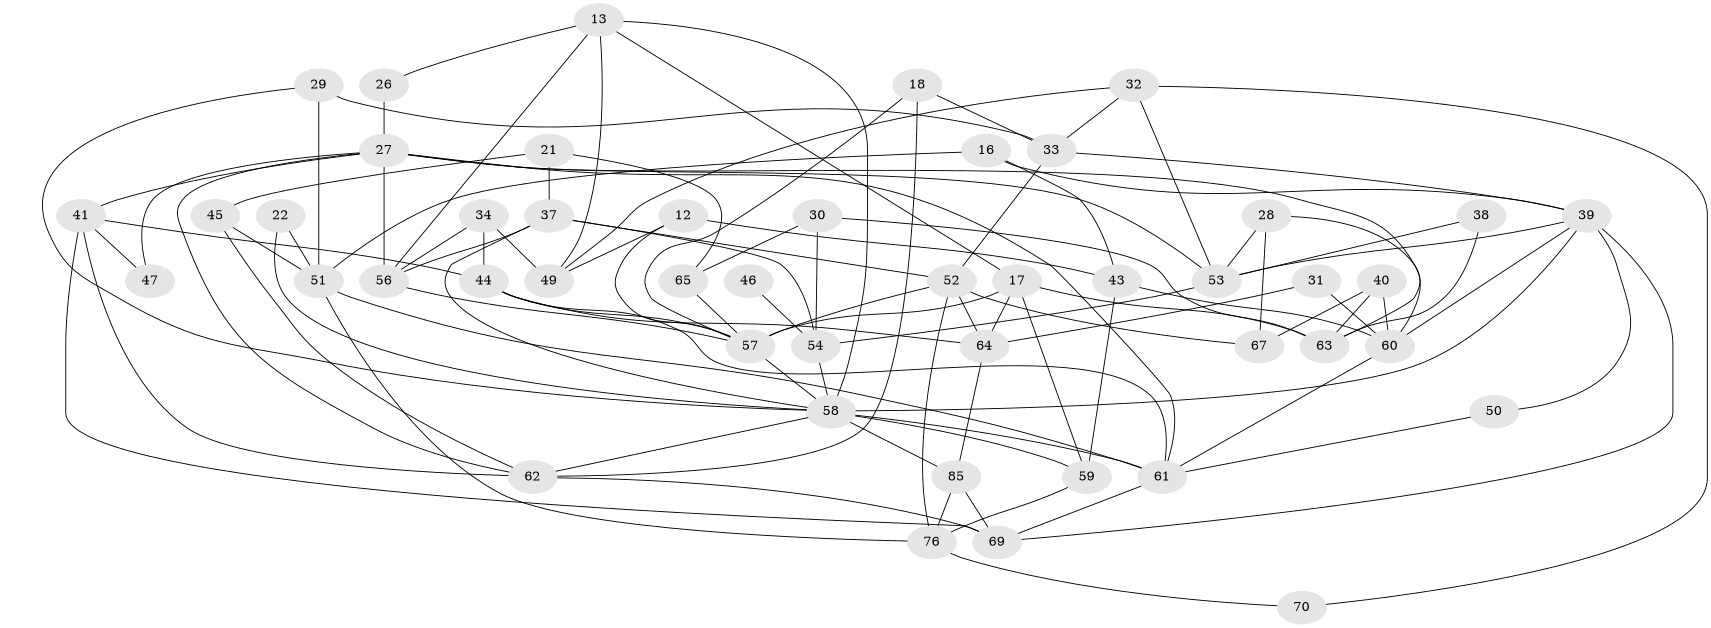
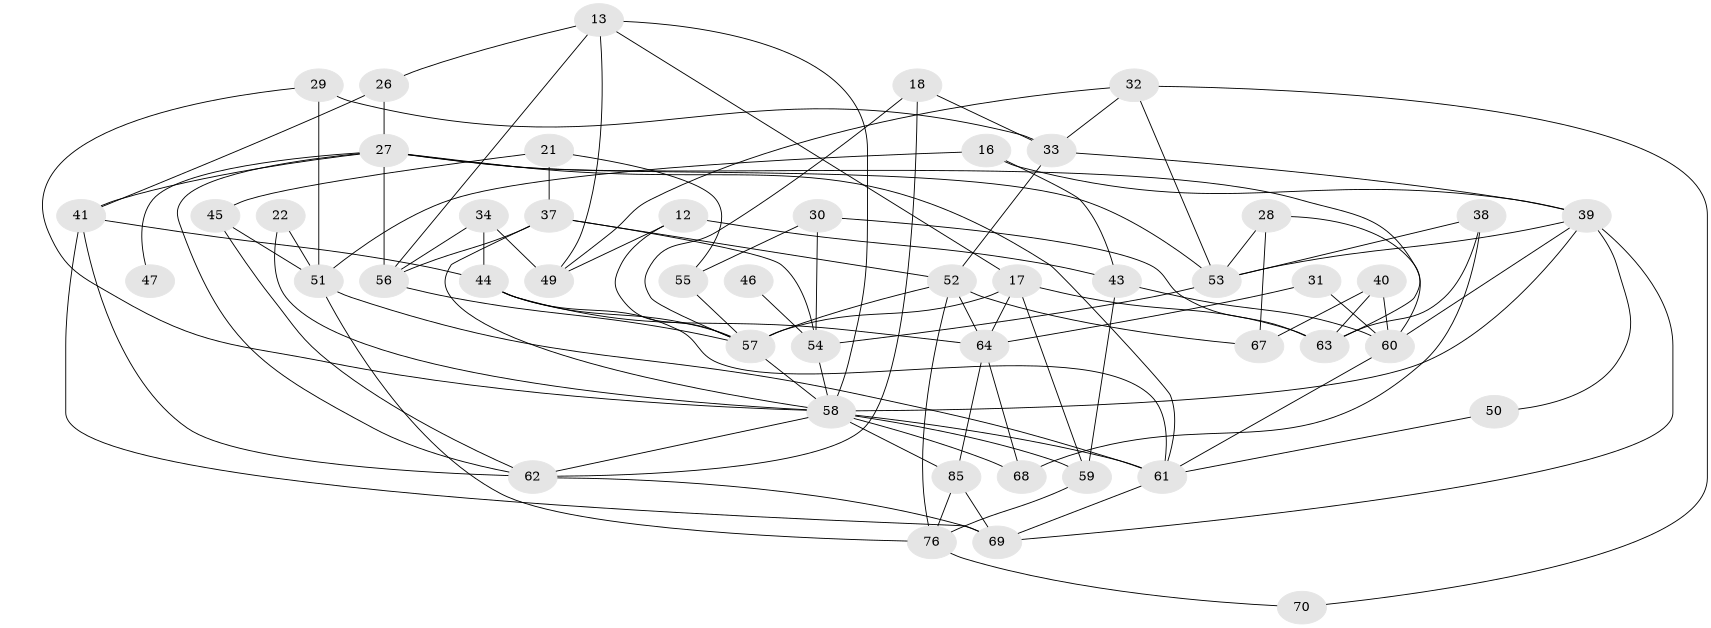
edge "41" -- "47": now "41" -- "26"
node "65": label "65" -> "55"
node "68": added
